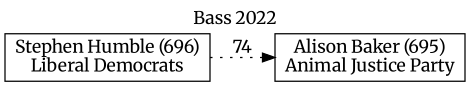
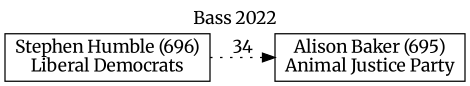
edge "Stephen Humble (696) Liberal Democrats" -> "Alison Baker (695) Animal Justice Party": label "74" -> "34"
